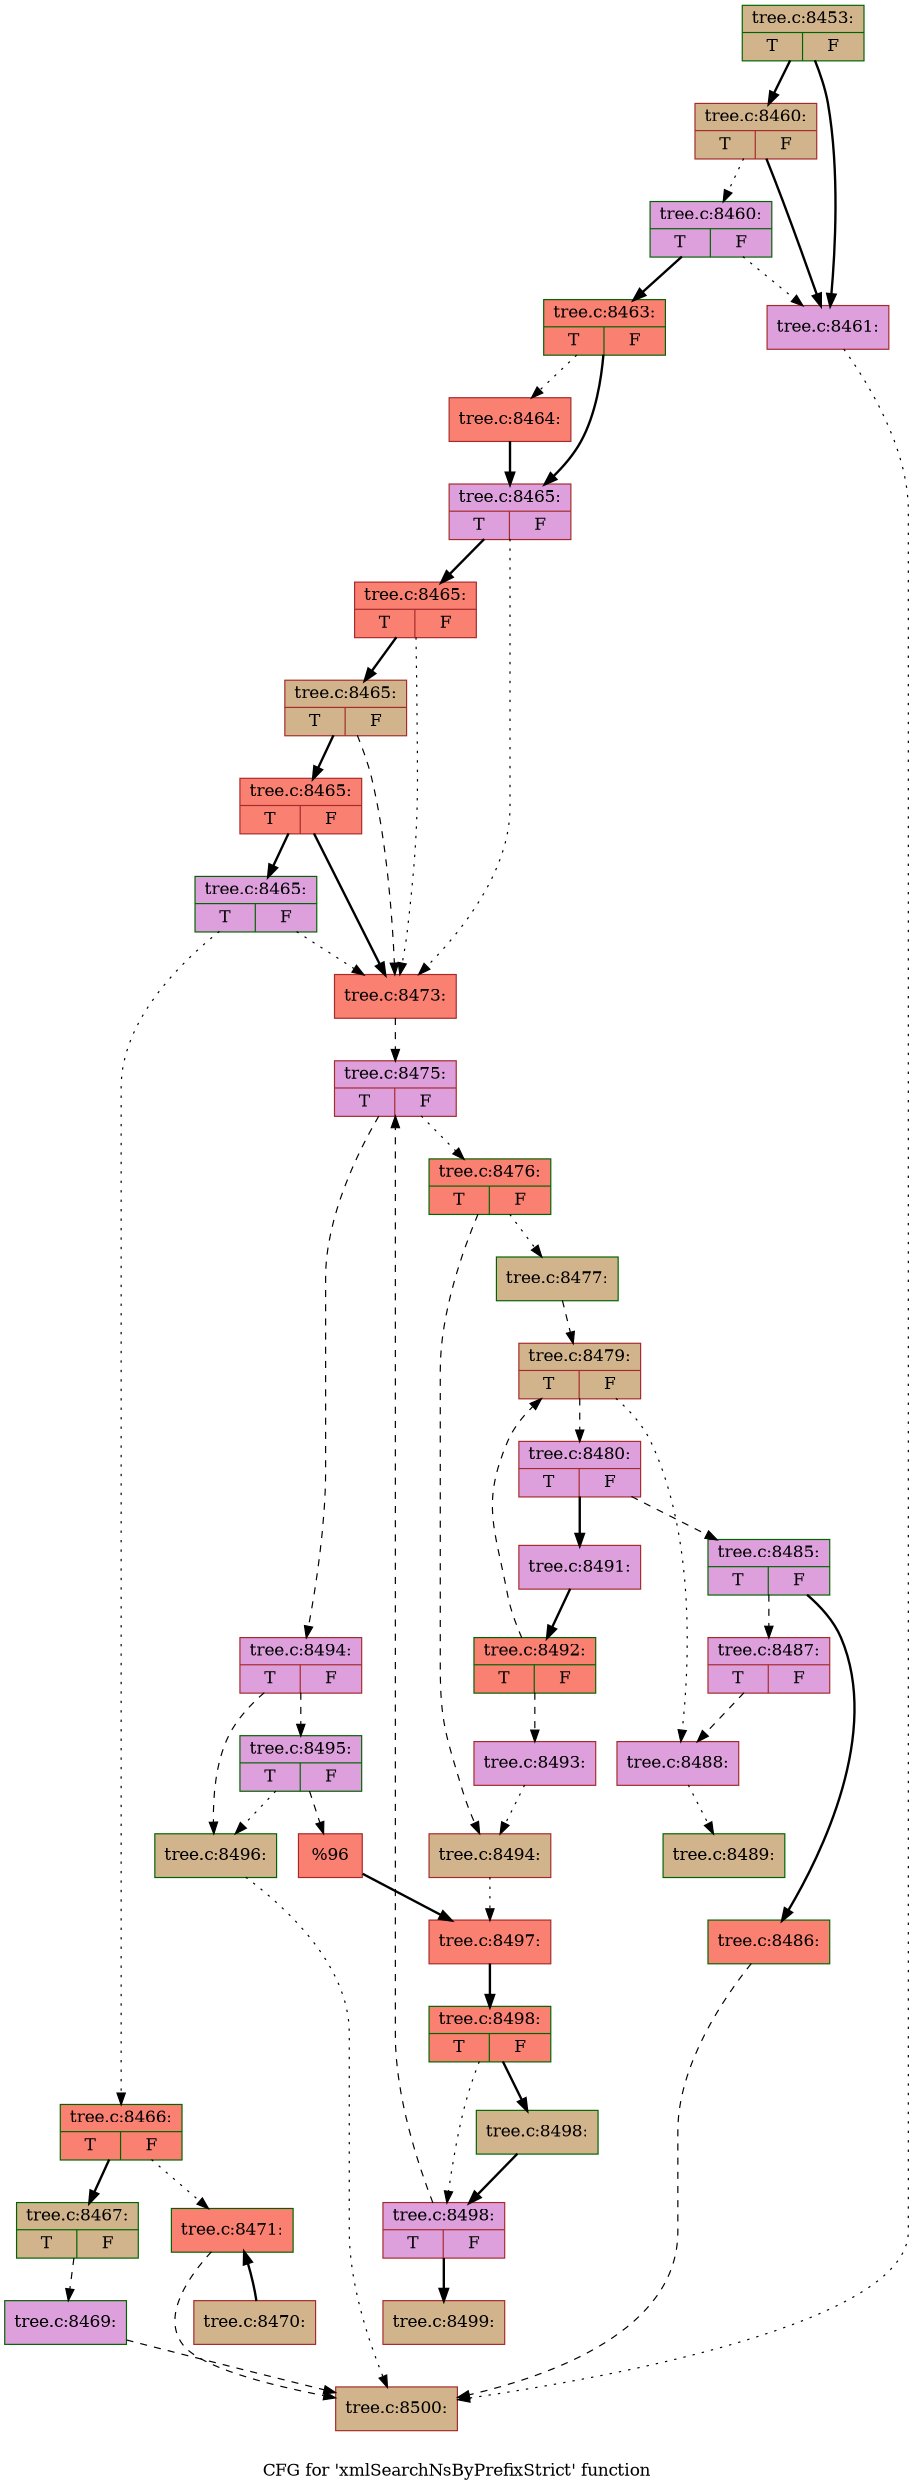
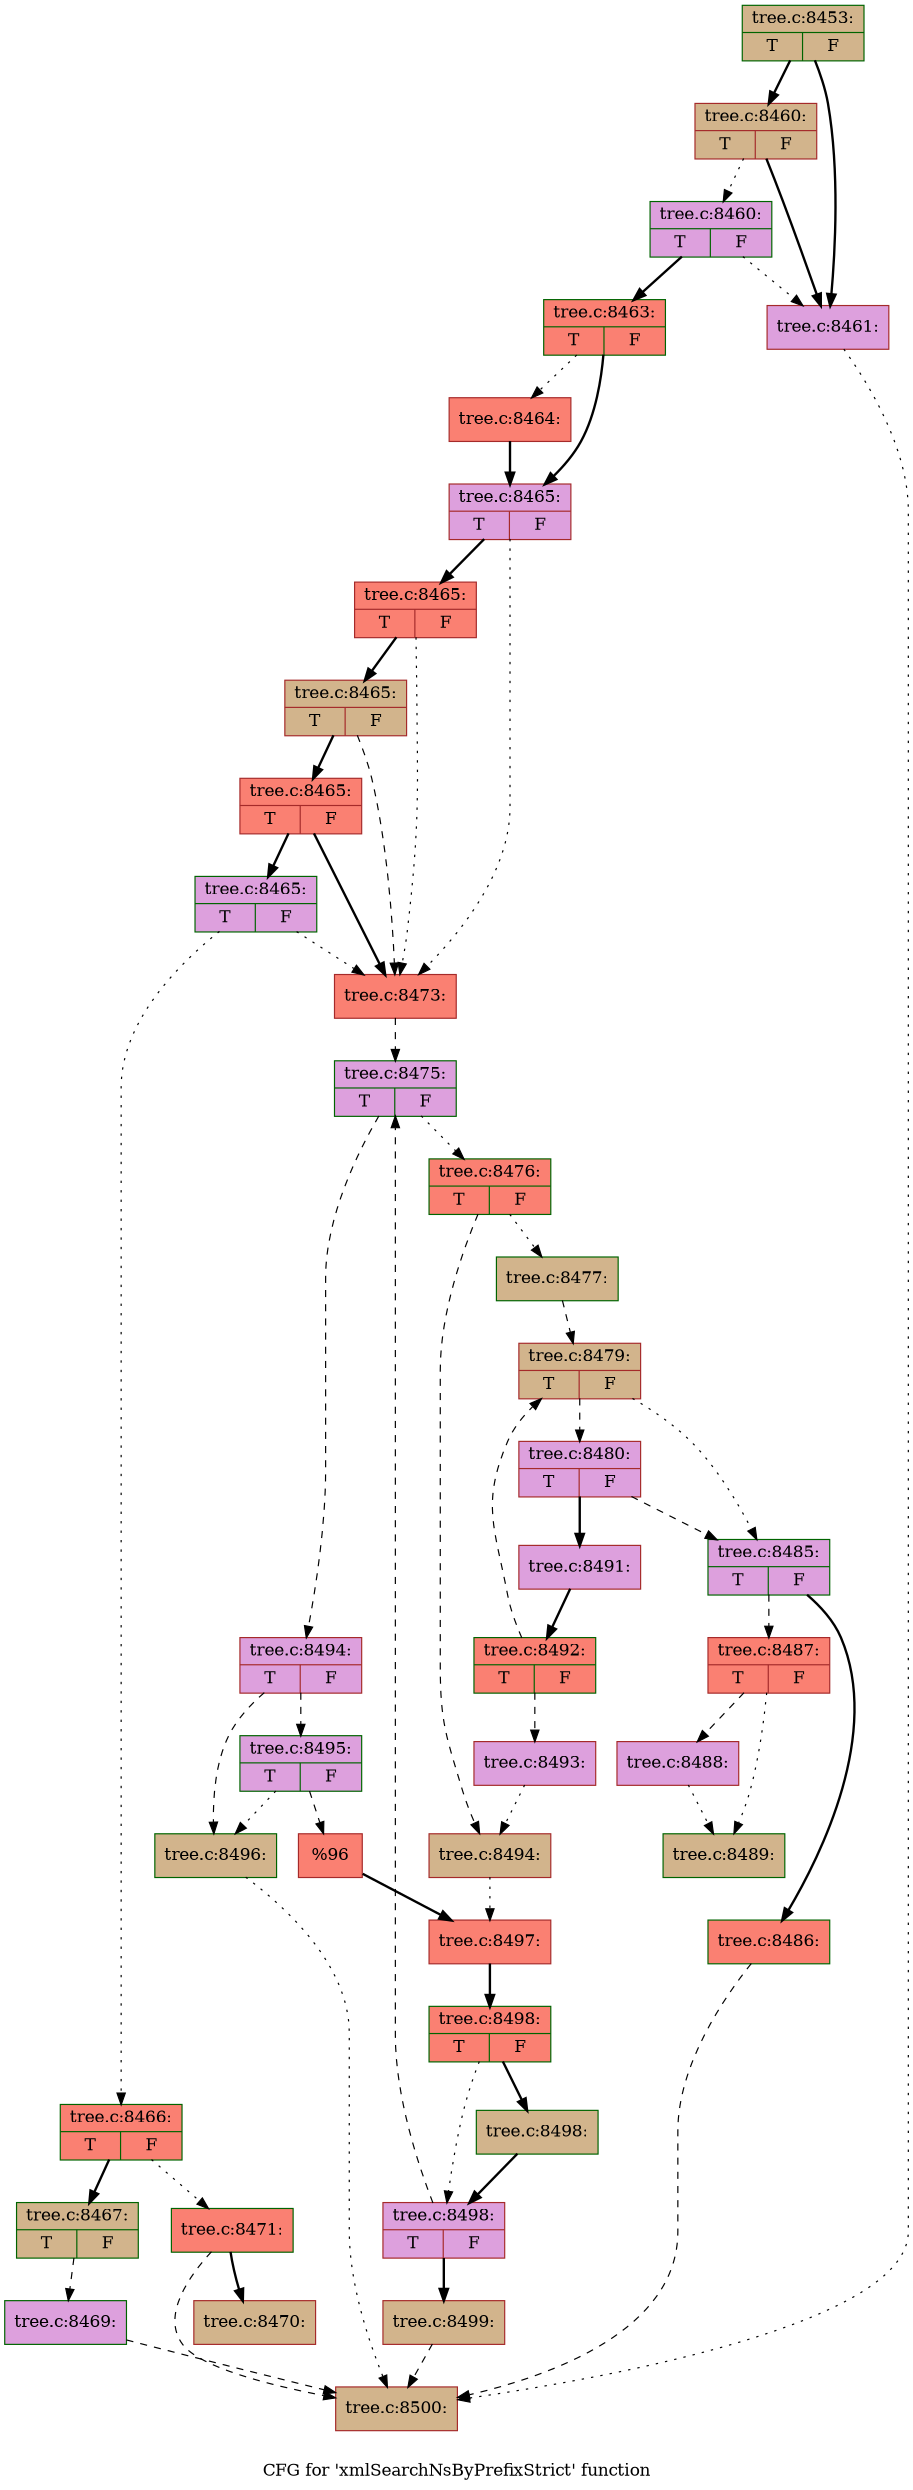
node "tree.c:8475:": color brown -> darkgreen
edge "tree.c:8479:" -> "tree.c:8488:": now "tree.c:8479:" -> "tree.c:8485:"
node "tree.c:8487:": fillcolor plum -> salmon
edge "tree.c:8487:" -> "tree.c:8489:": added
edge "tree.c:8470:" -> "tree.c:8471:": reversed
edge "tree.c:8499:" -> "tree.c:8500:": added
